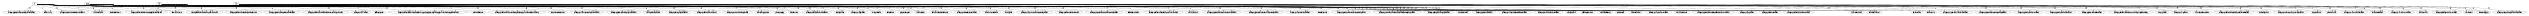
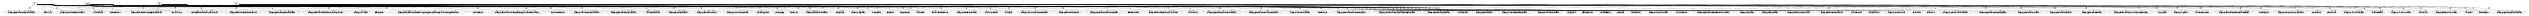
node "Category_Films_set_in_California": added
node "Category_Monster_movies": added
